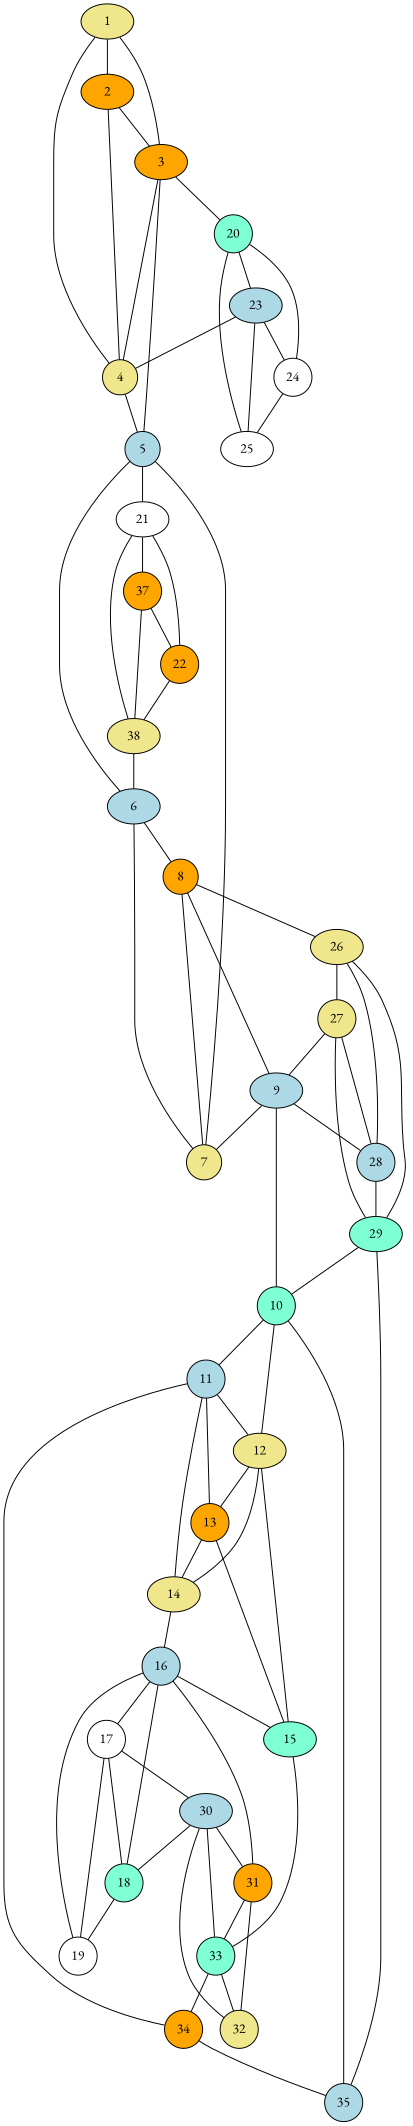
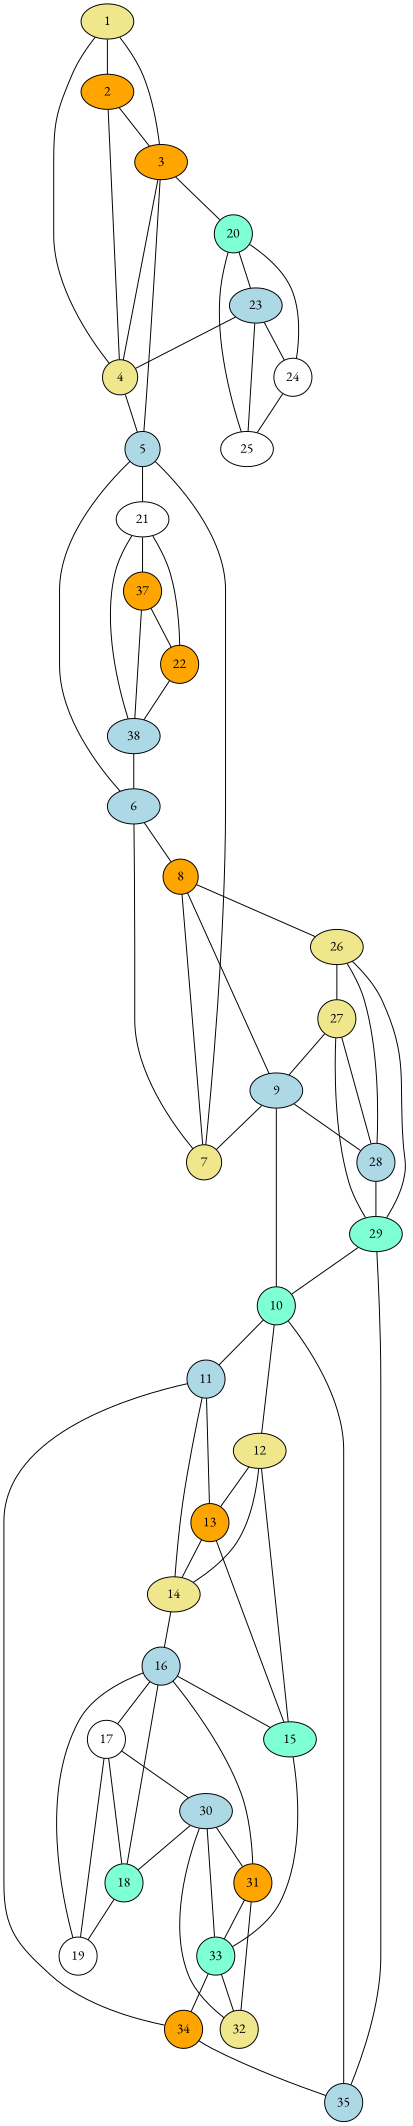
node "38": fillcolor khaki -> lightblue
edge "11" -- "12": removed
